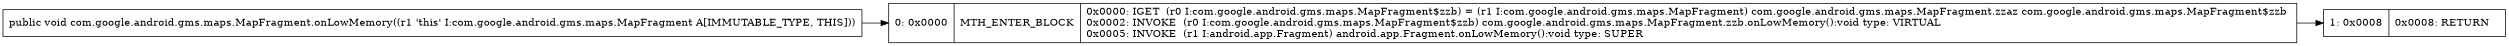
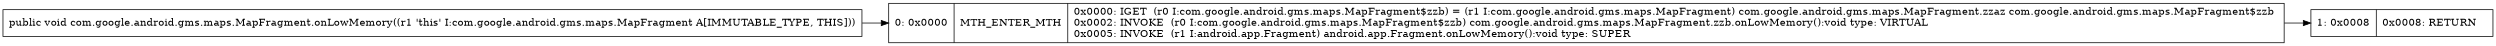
node "0: 0x0000": text "MTH_ENTER_BLOCK" -> "MTH_ENTER_MTH"
